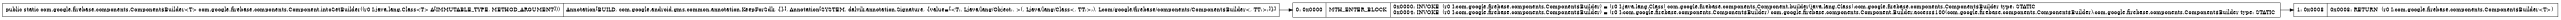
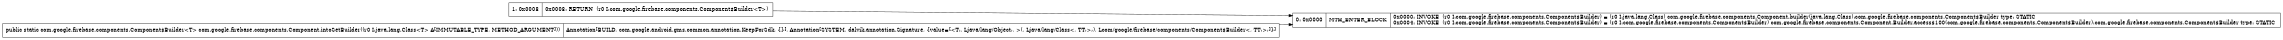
edge "0: 0x0000" -> "1: 0x0008": reversed
